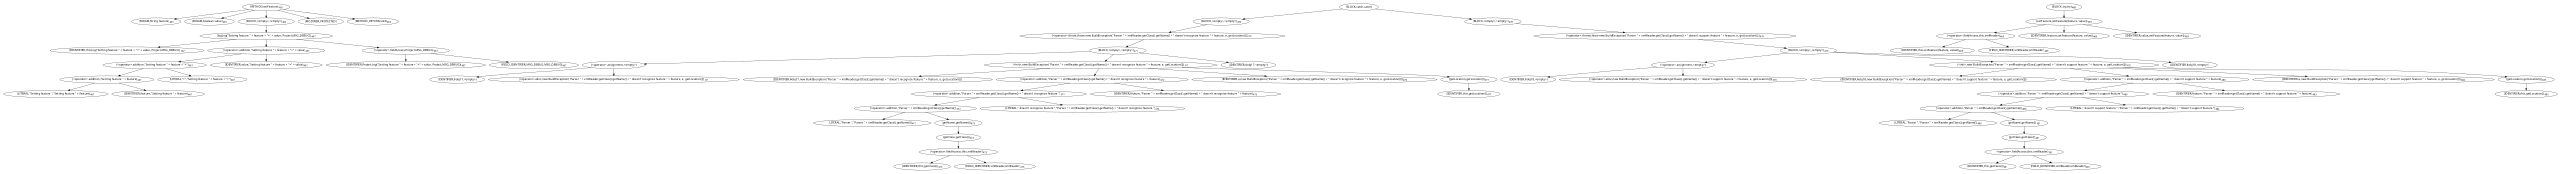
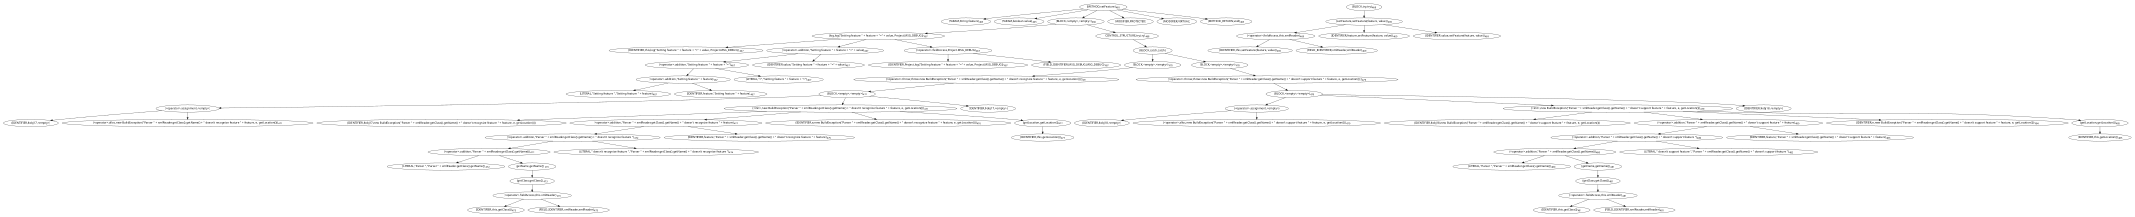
node "(MODIFIER,VIRTUAL)": added
node "(CONTROL_STRUCTURE,try,try)": added
